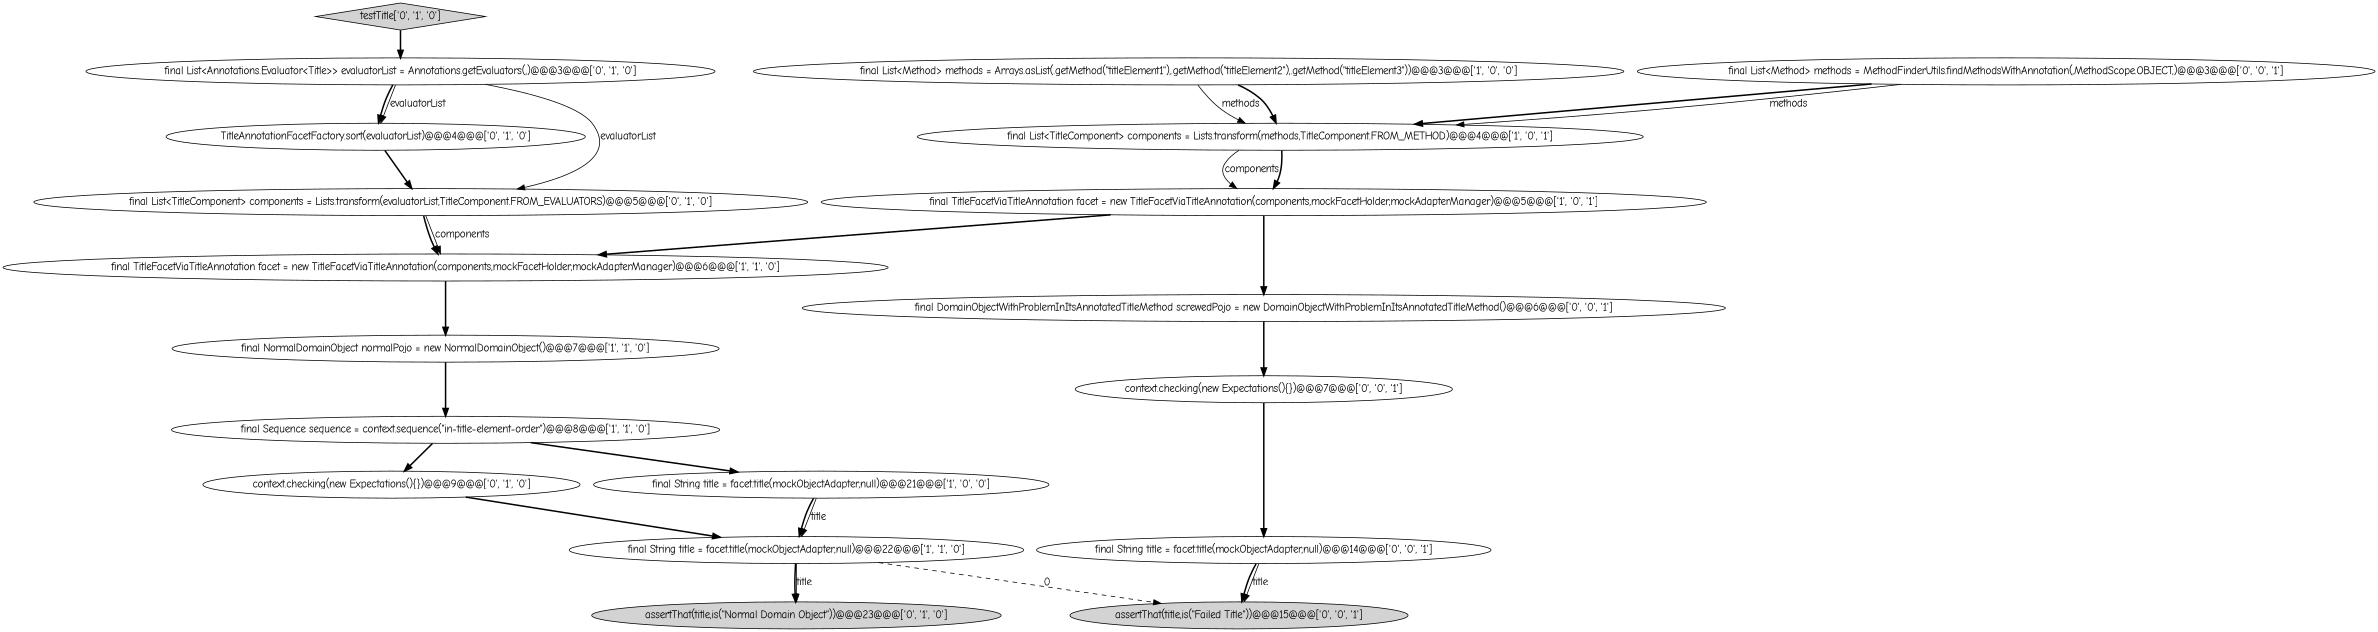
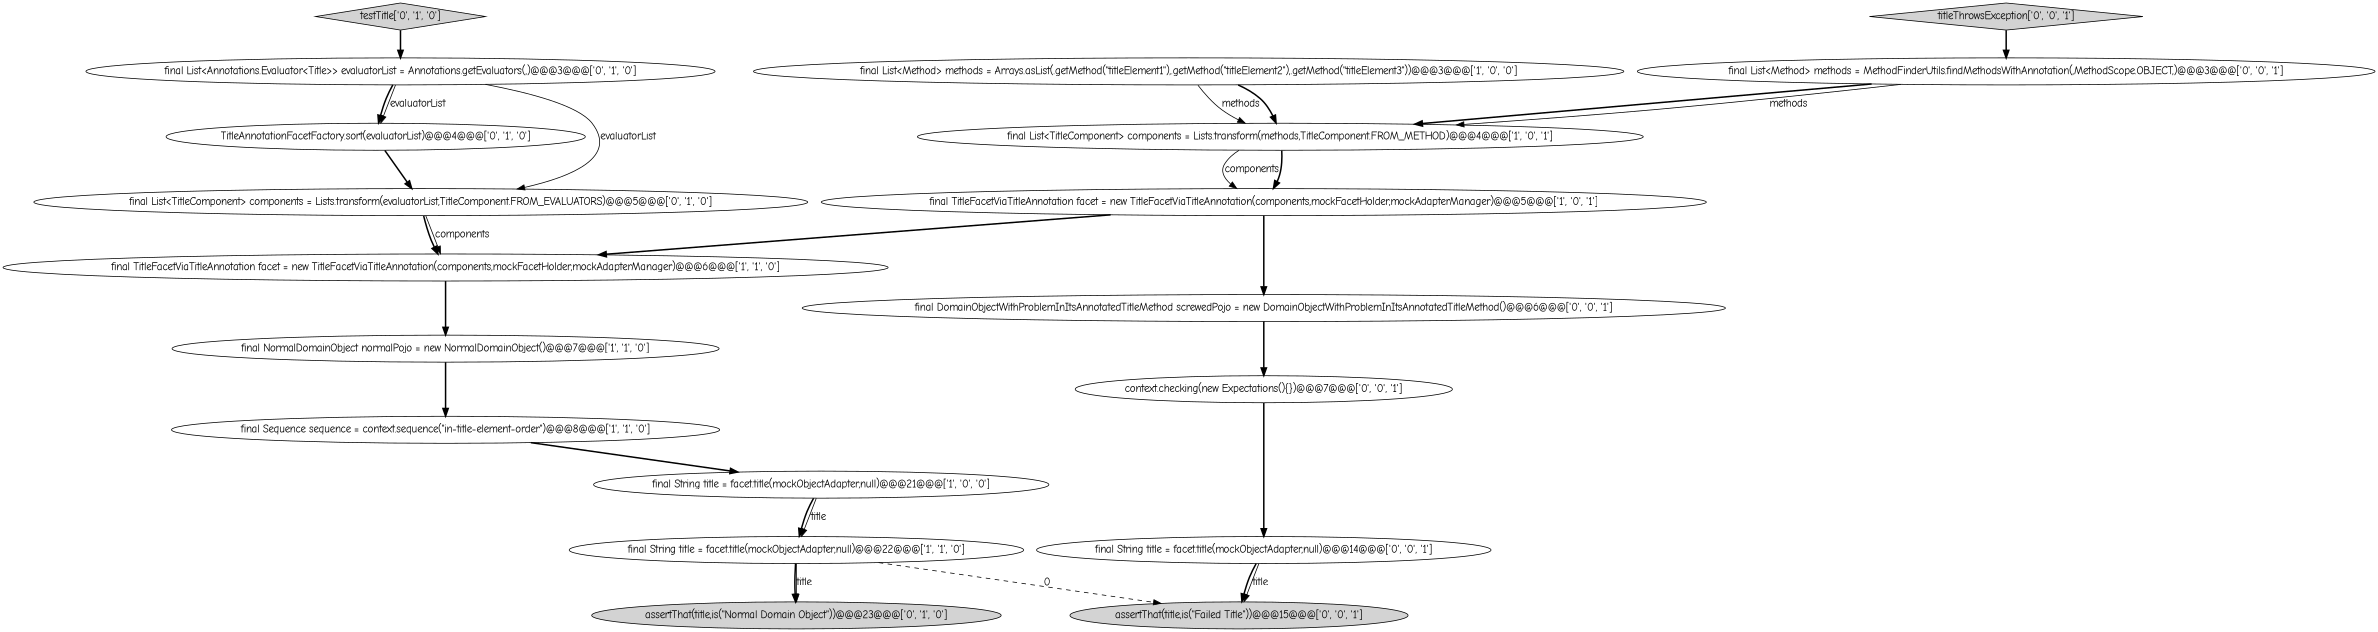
node "titleThrowsException['0', '0', '1']": added
node "context.checking(new Expectations(){})@@@9@@@['0', '1', '0']": removed
